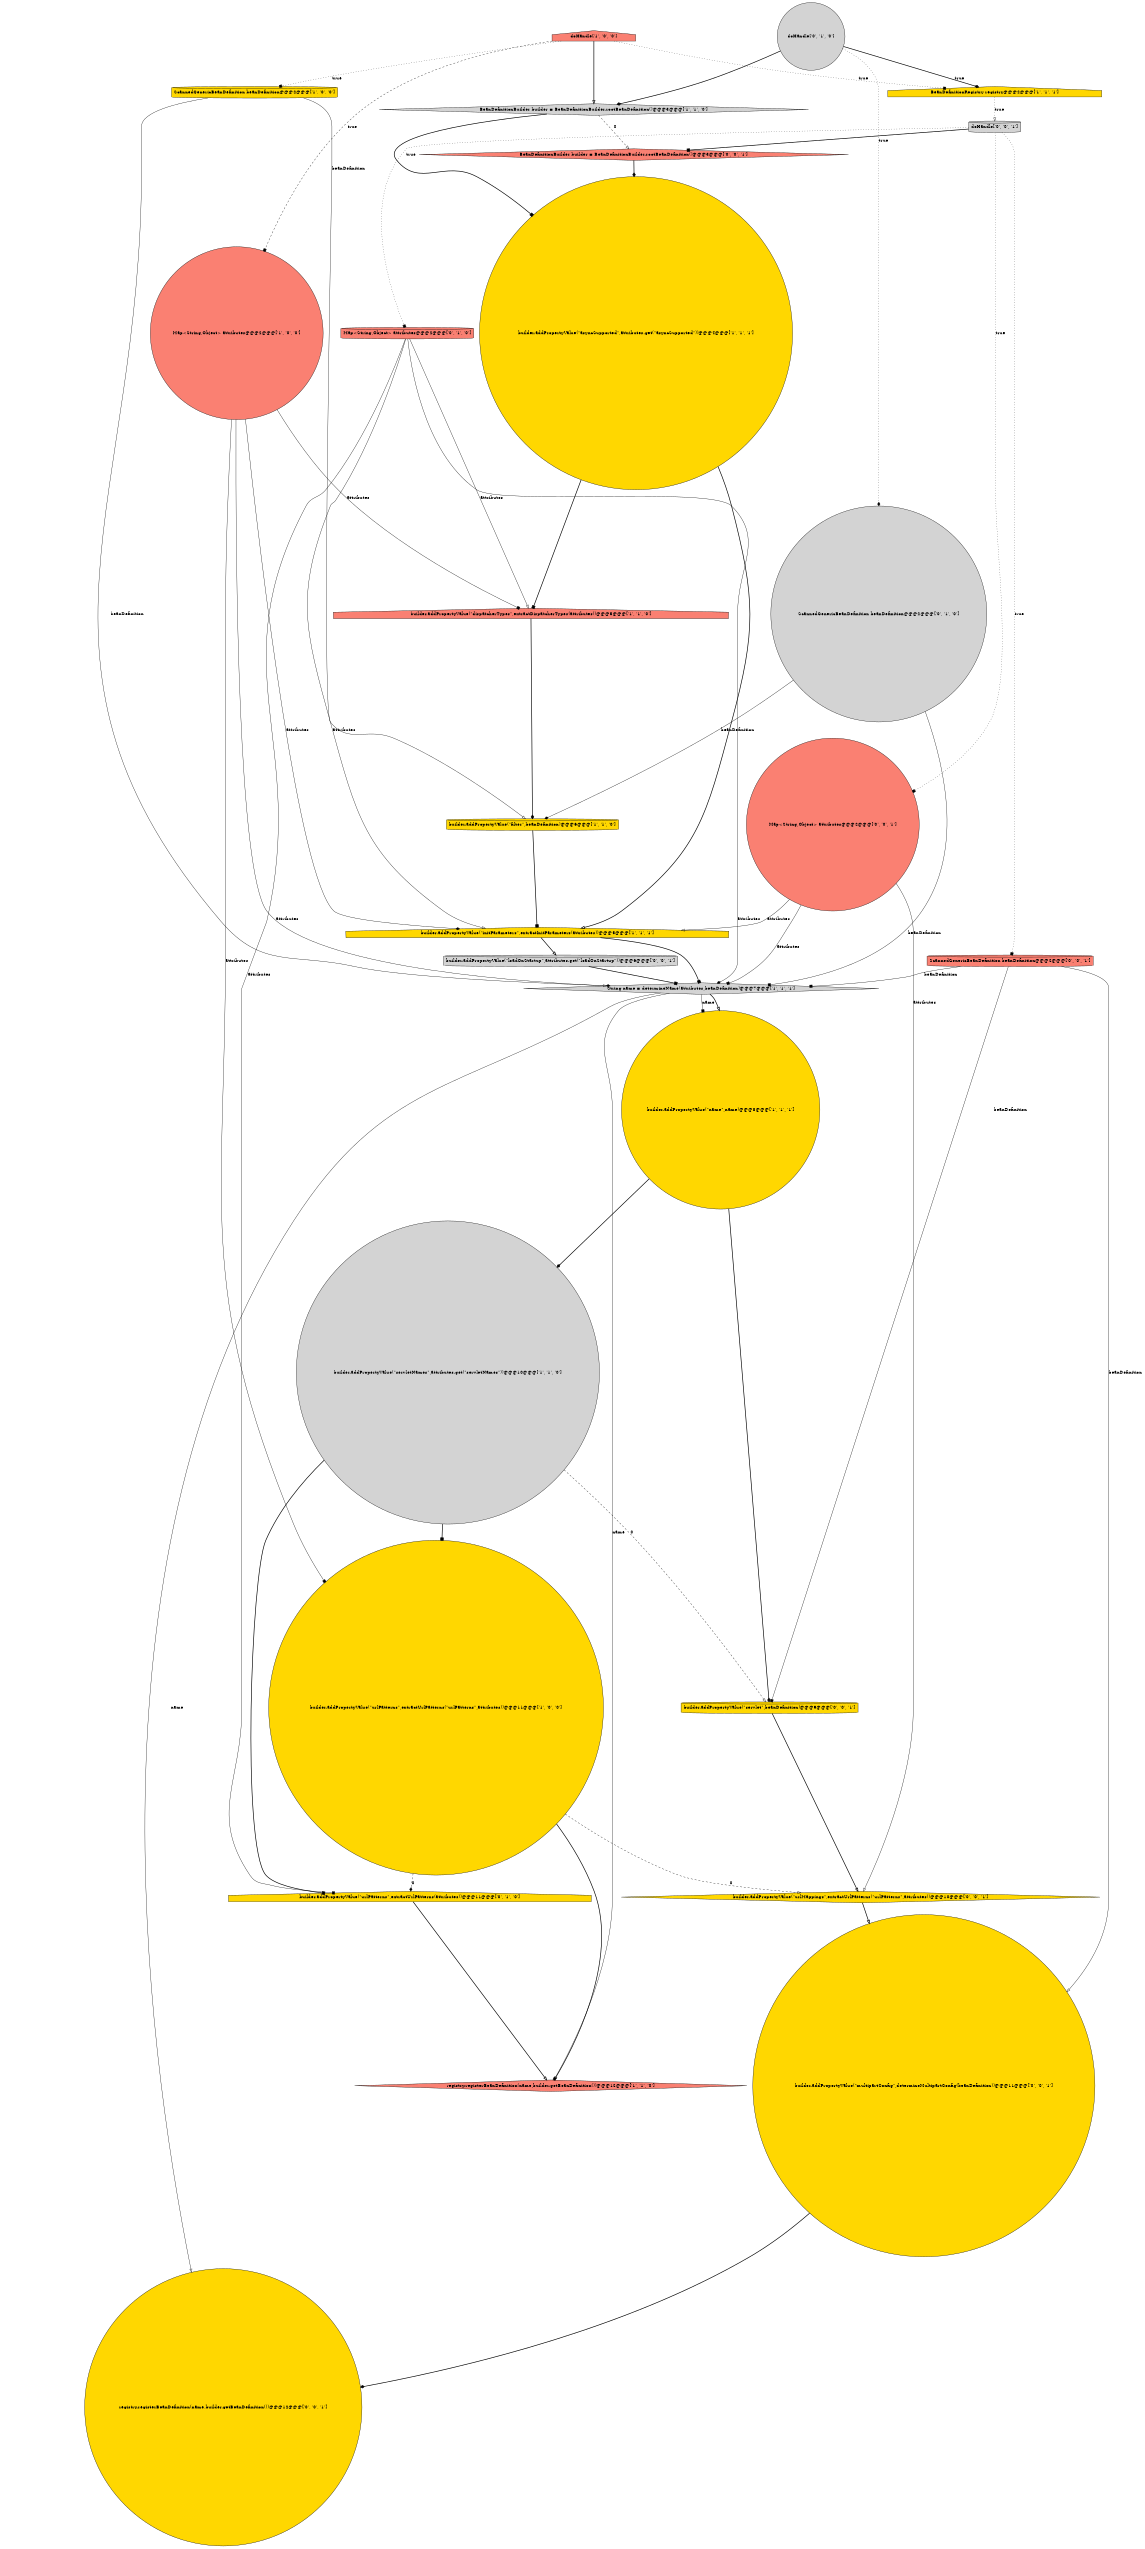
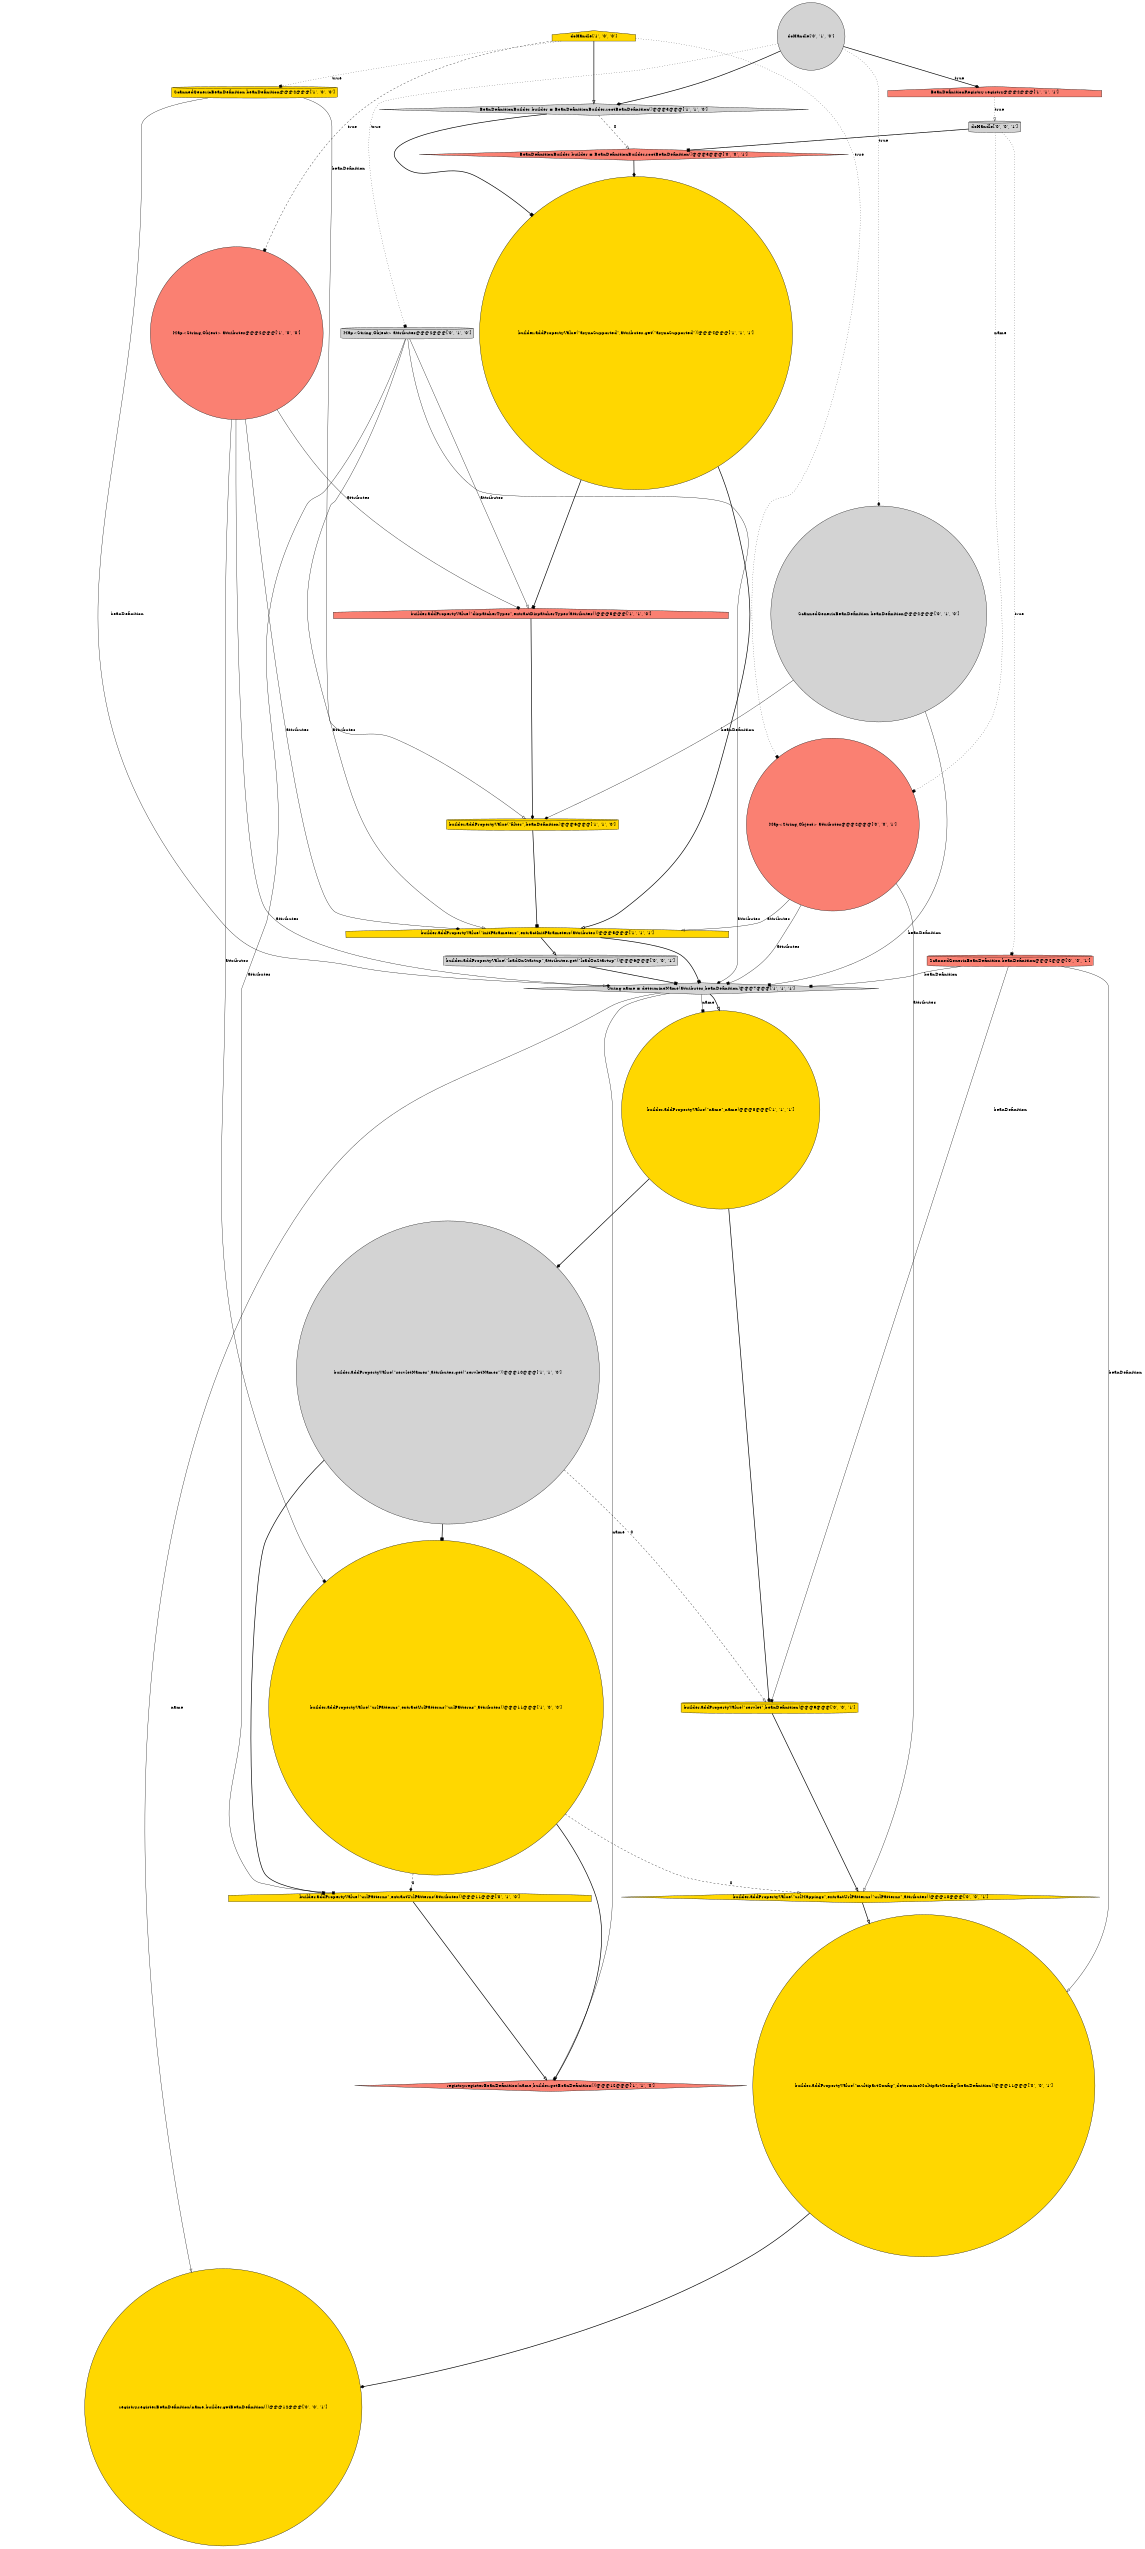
node "doHandle['1', '0', '0']": fillcolor salmon -> gold
edge "doHandle['1', '0', '0']" -> "BeanDefinitionRegistry registry@@@2@@@['1', '1', '1']": now "doHandle['1', '0', '0']" -> "Map<String,Object> attributes@@@2@@@['0', '0', '1']"
node "BeanDefinitionRegistry registry@@@2@@@['1', '1', '1']": fillcolor gold -> salmon
edge "doHandle['0', '0', '1']" -> "Map<String,Object> attributes@@@2@@@['0', '1', '0']": now "doHandle['0', '1', '0']" -> "Map<String,Object> attributes@@@2@@@['0', '1', '0']"
node "Map<String,Object> attributes@@@2@@@['0', '1', '0']": fillcolor salmon -> lightgrey
edge "doHandle['0', '0', '1']" -> "Map<String,Object> attributes@@@2@@@['0', '0', '1']": label "true" -> "name"
